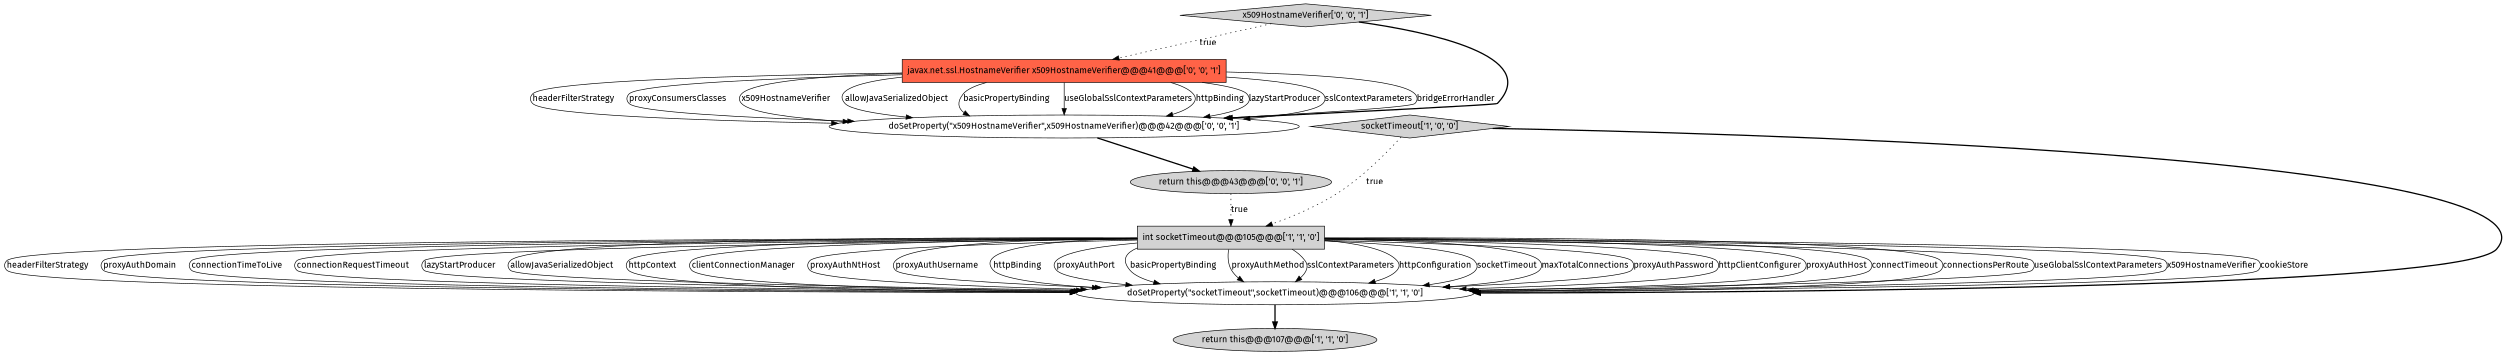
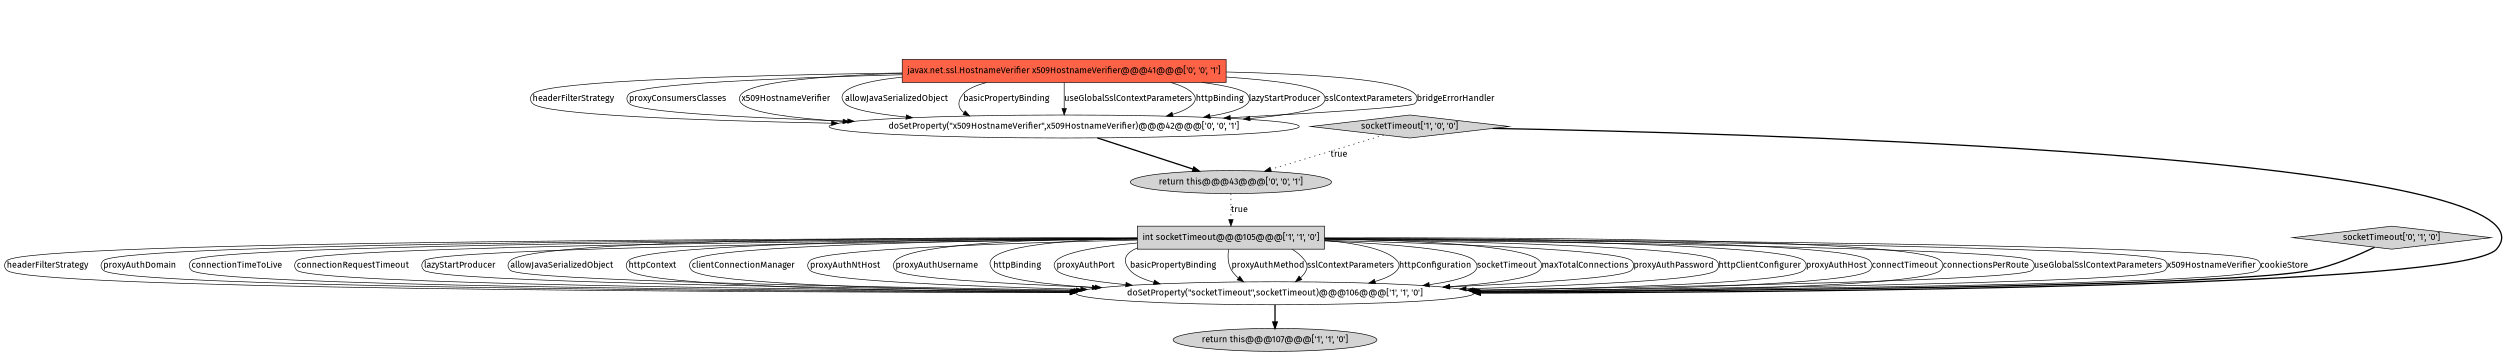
node "x509HostnameVerifier['0', '0', '1']": removed
edge "socketTimeout['1', '0', '0']" -> "int socketTimeout@@@105@@@['1', '1', '0']": now "socketTimeout['1', '0', '0']" -> "return this@@@43@@@['0', '0', '1']"
node "socketTimeout['0', '1', '0']": added
